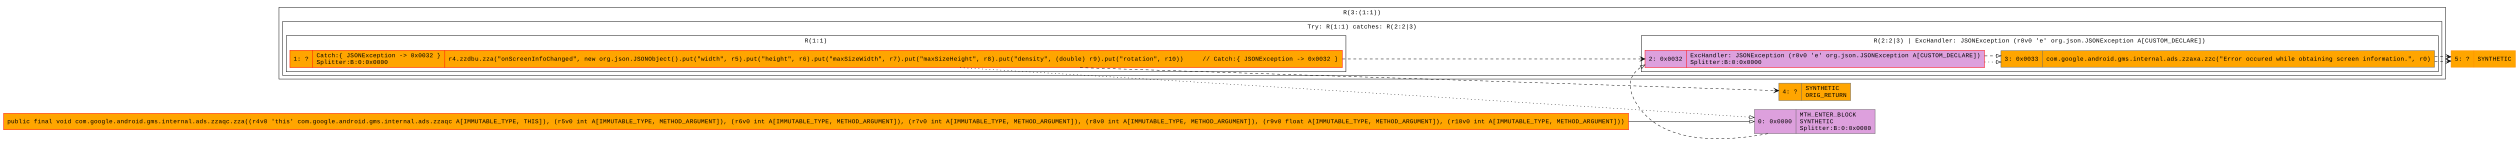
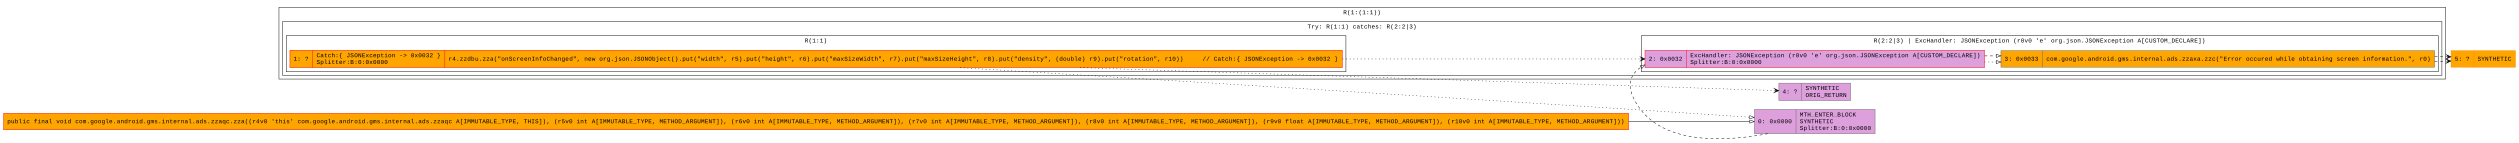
cluster "R(3:(1:1))": label "R(3:(1:1))" -> "R(1:(1:1))"
edge "1: ?" -> "2: 0x0032": style dashed -> dotted
edge "1: ?" -> "4: ?": style dashed -> dotted
node "4: ?": fillcolor orange -> plum
